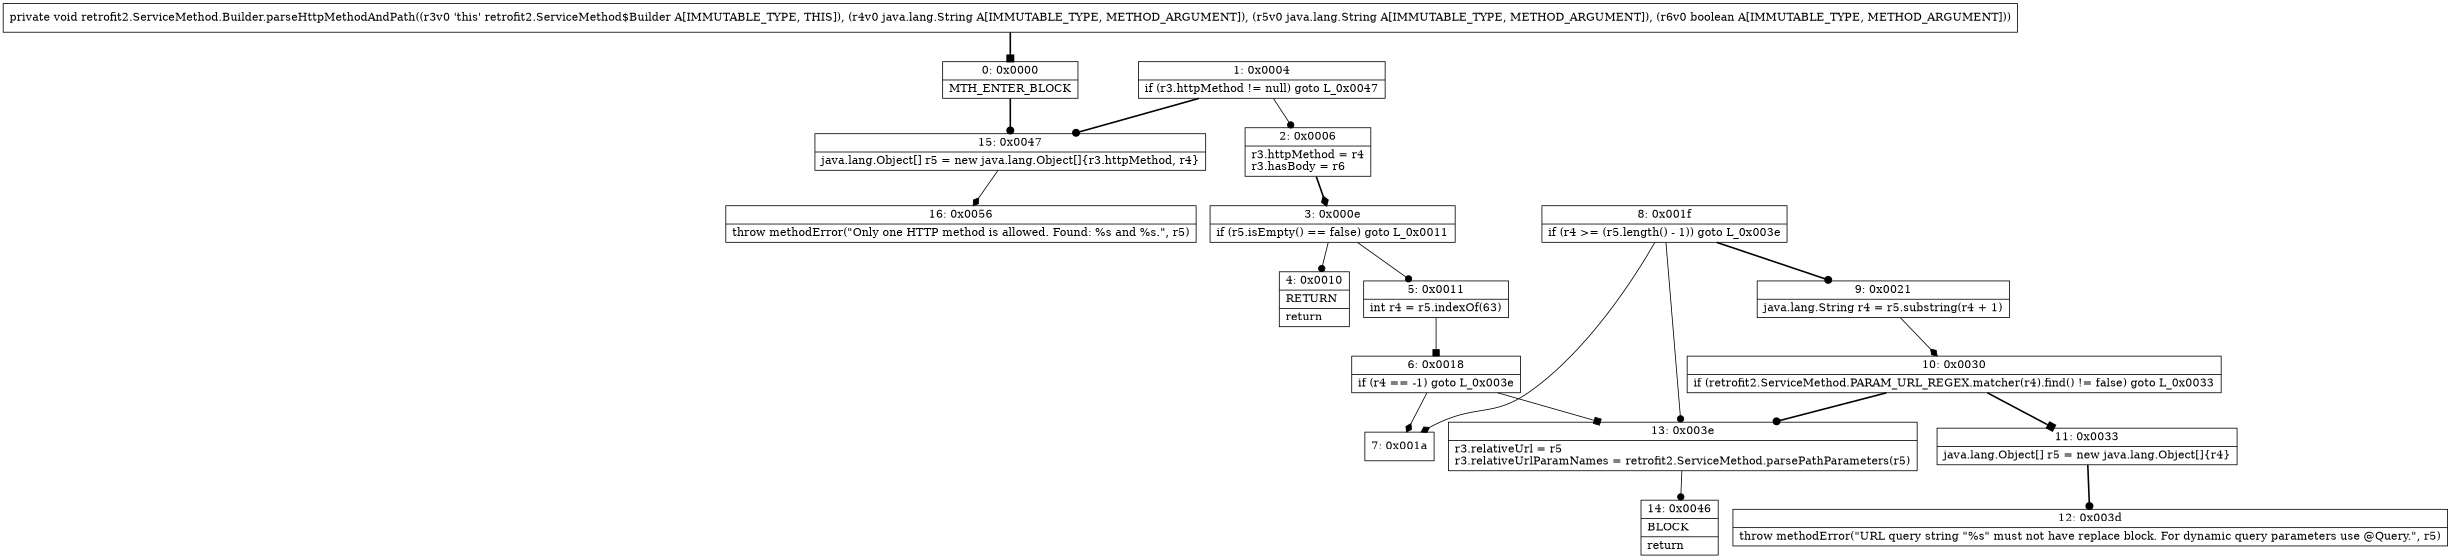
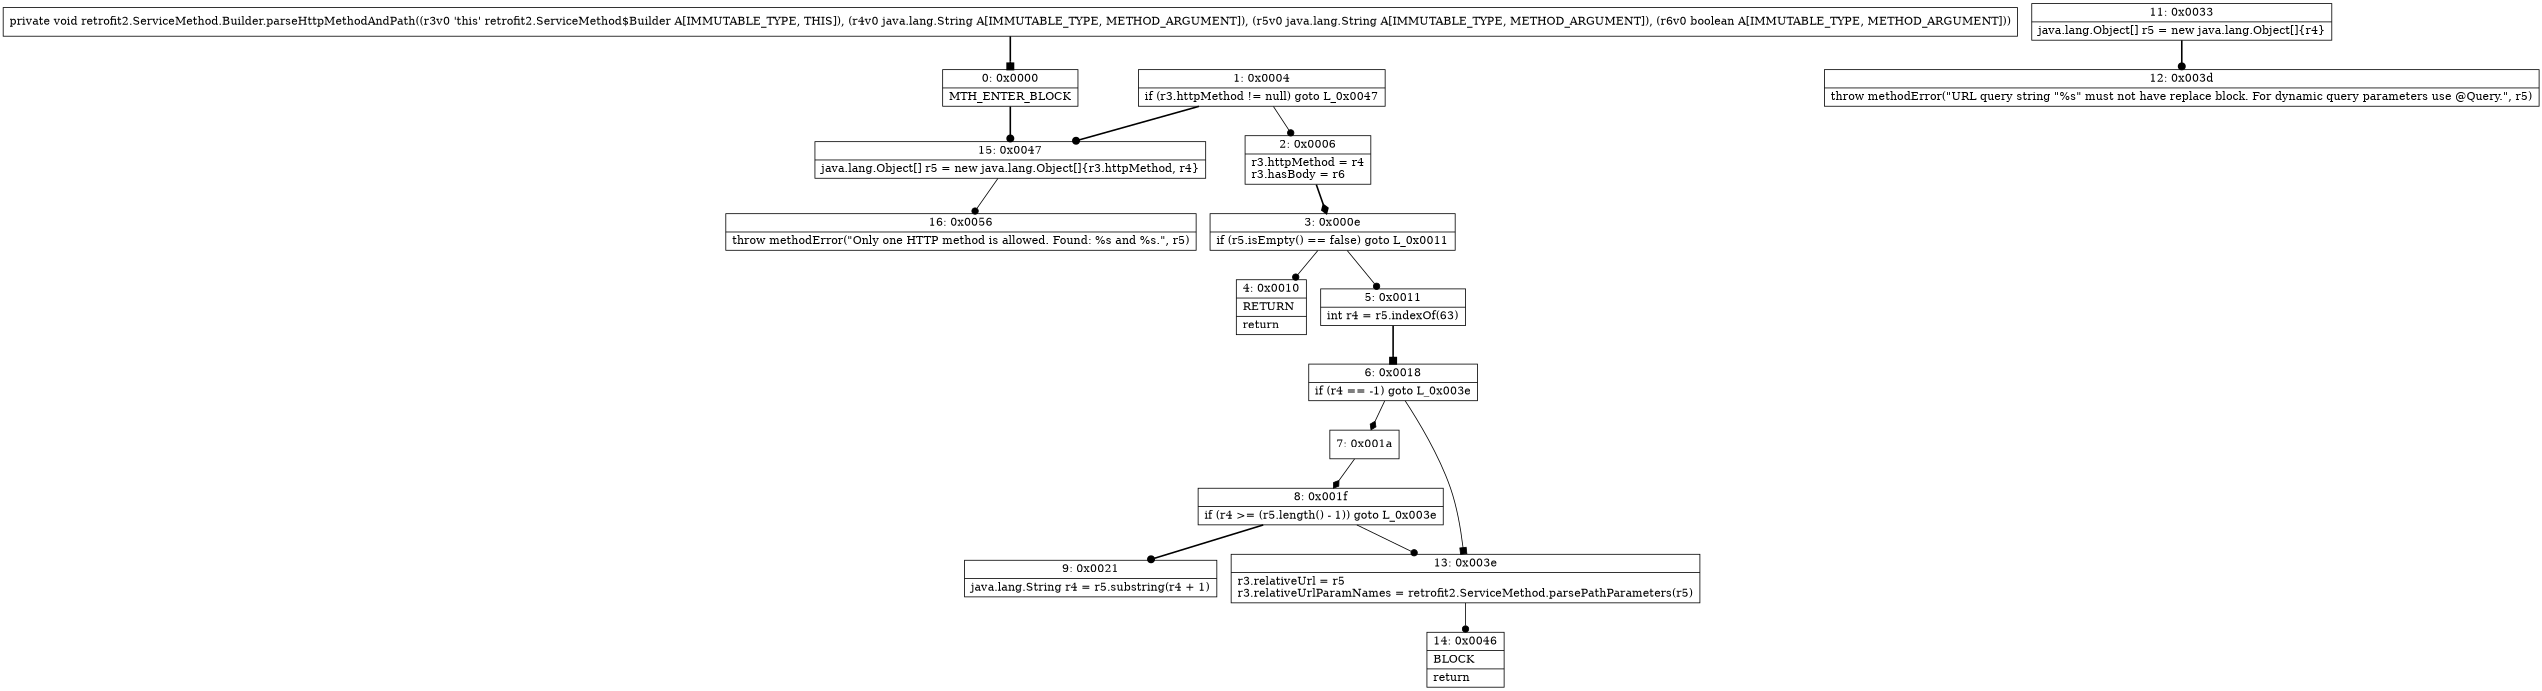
edge "15: 0x0047" -> "16: 0x0056": arrowhead diamond -> dot
edge "5: 0x0011" -> "6: 0x0018": style solid -> bold
edge "8: 0x001f" -> "7: 0x001a": reversed
node "10: 0x0030": removed
